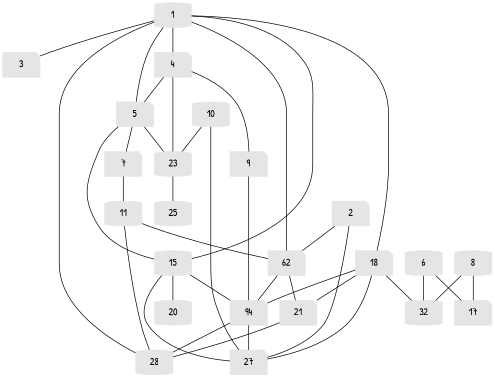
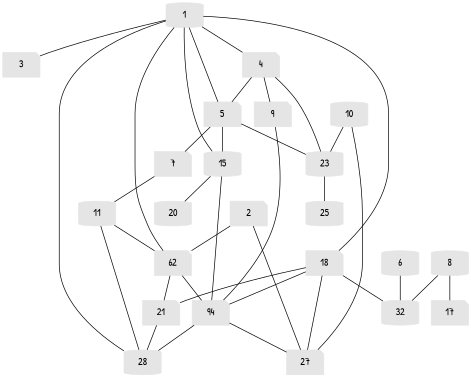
edge "6" -- "17": removed
edge "15" -- "27": removed
